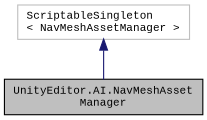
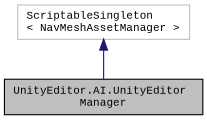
node "UnityEditor.AI.NavMeshAsset Manager": label "UnityEditor.AI.NavMeshAsset Manager" -> "UnityEditor.AI.UnityEditor Manager"
